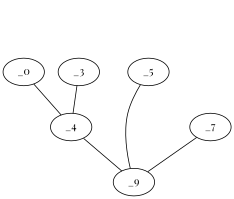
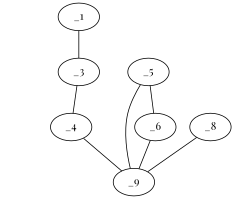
node "_1": added
node "_0": removed
node "_6": added
node "_7": label "_7" -> "_8"
